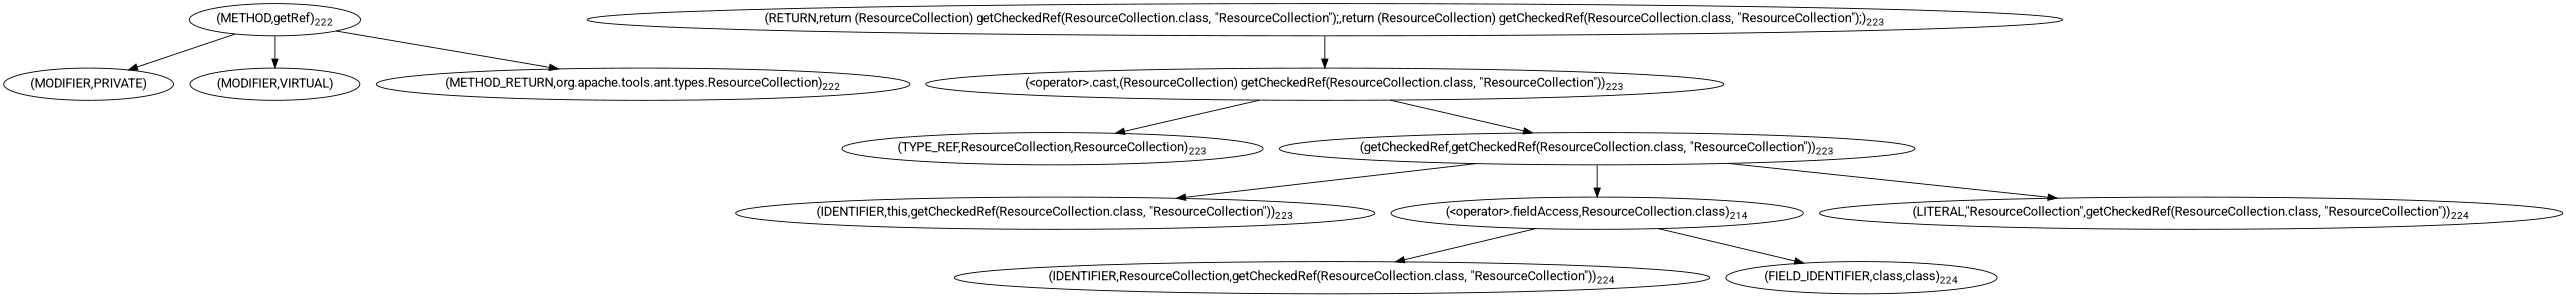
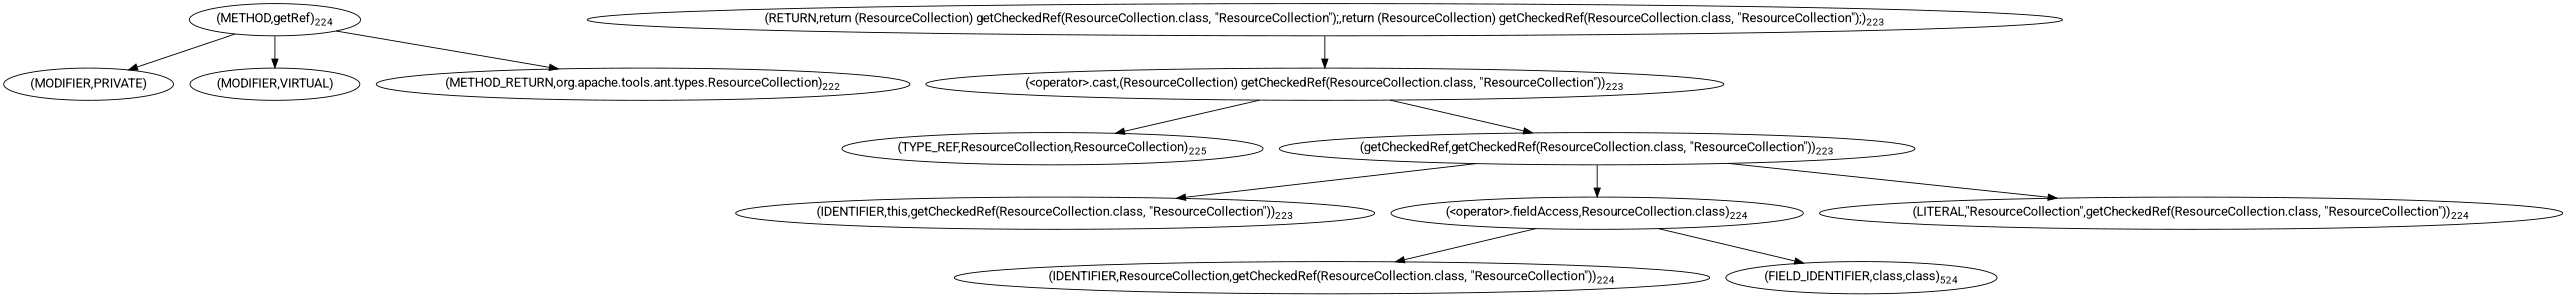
node "(METHOD,getRef)": text "222" -> "224"
node "(TYPE_REF,ResourceCollection,ResourceCollection)": text "223" -> "225"
node "(<operator>.fieldAccess,ResourceCollection.class)": text "214" -> "224"
node "(FIELD_IDENTIFIER,class,class)": text "224" -> "524"
